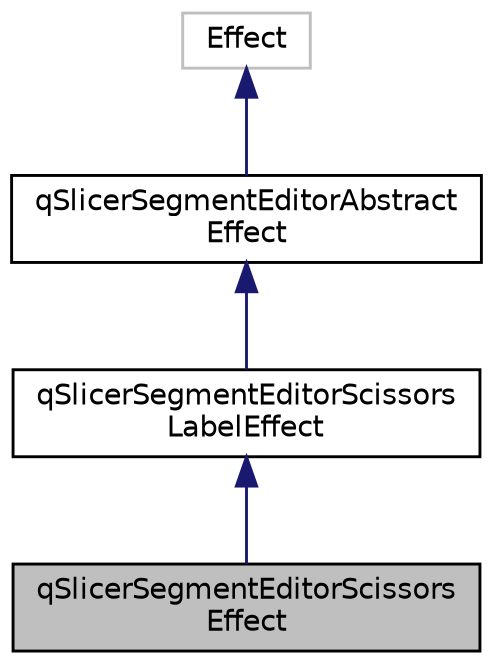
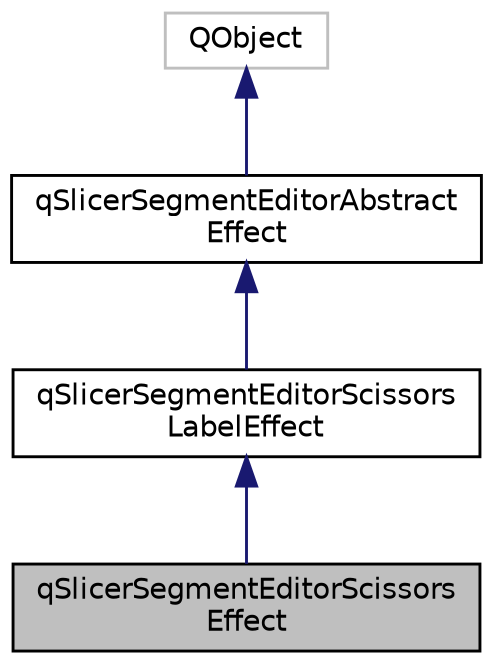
node "Effect": label "Effect" -> "QObject"
